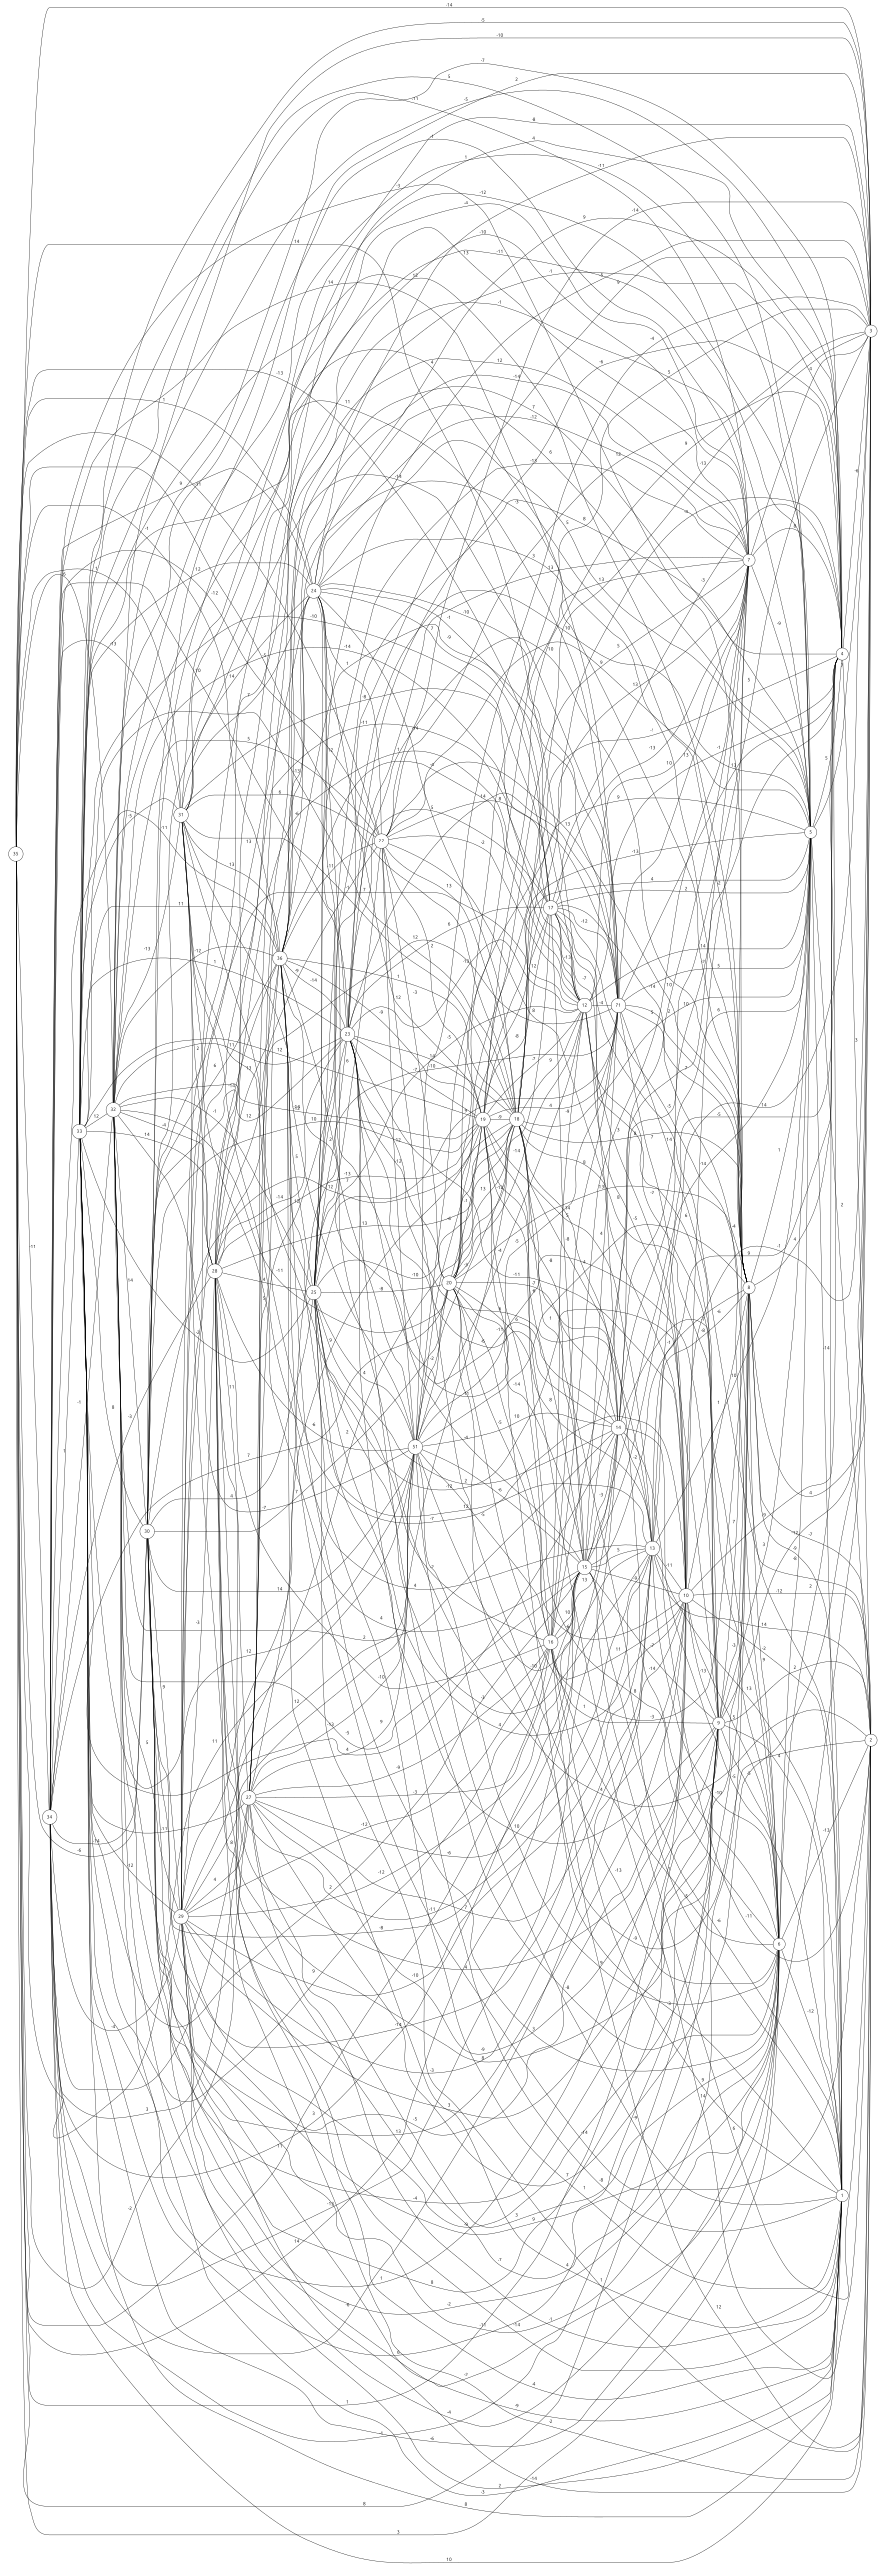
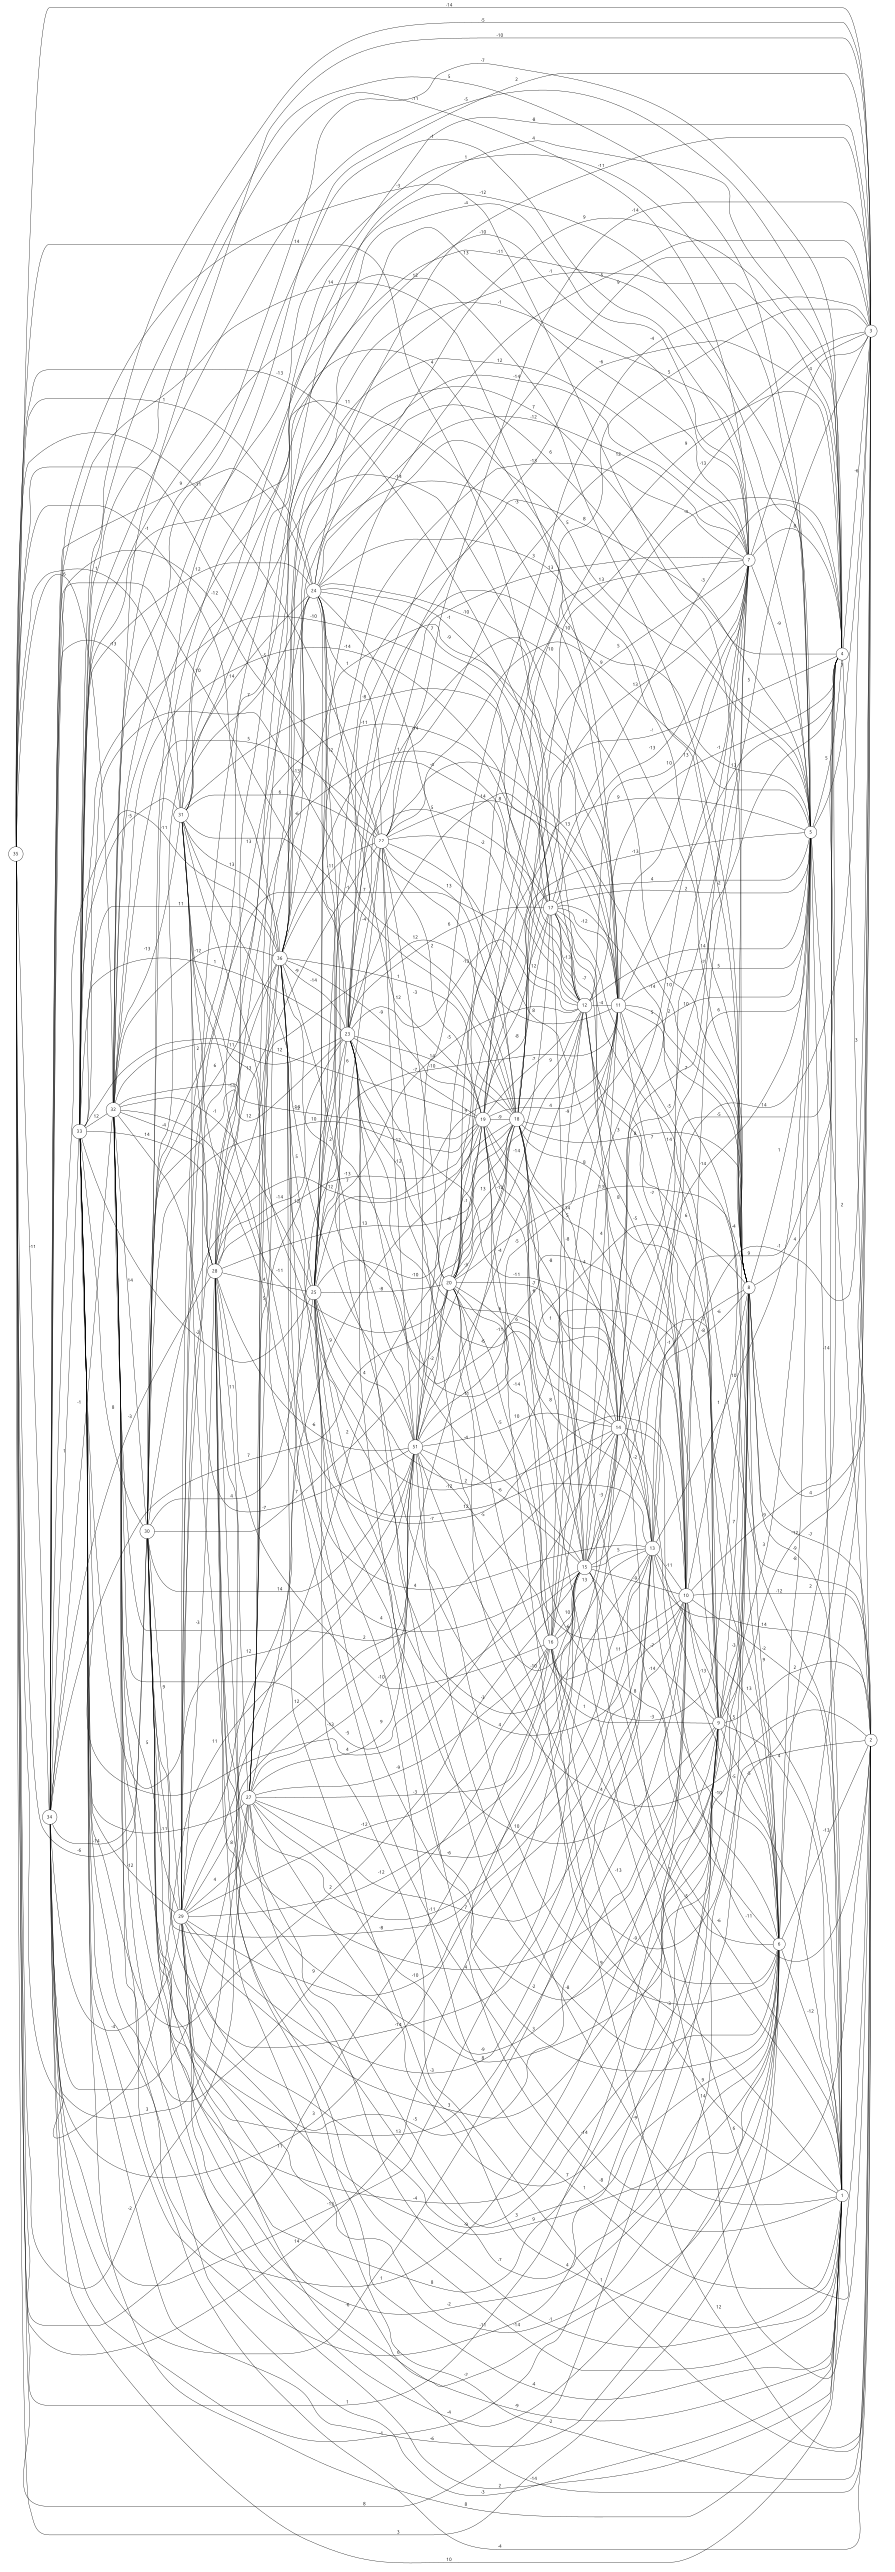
edge "22" -- "23": added, label "-4"
node "71": label "71" -> "11"
edge "25" -- "16": now "25" -- "8"
edge "32" -- "2": added, label "-4"
